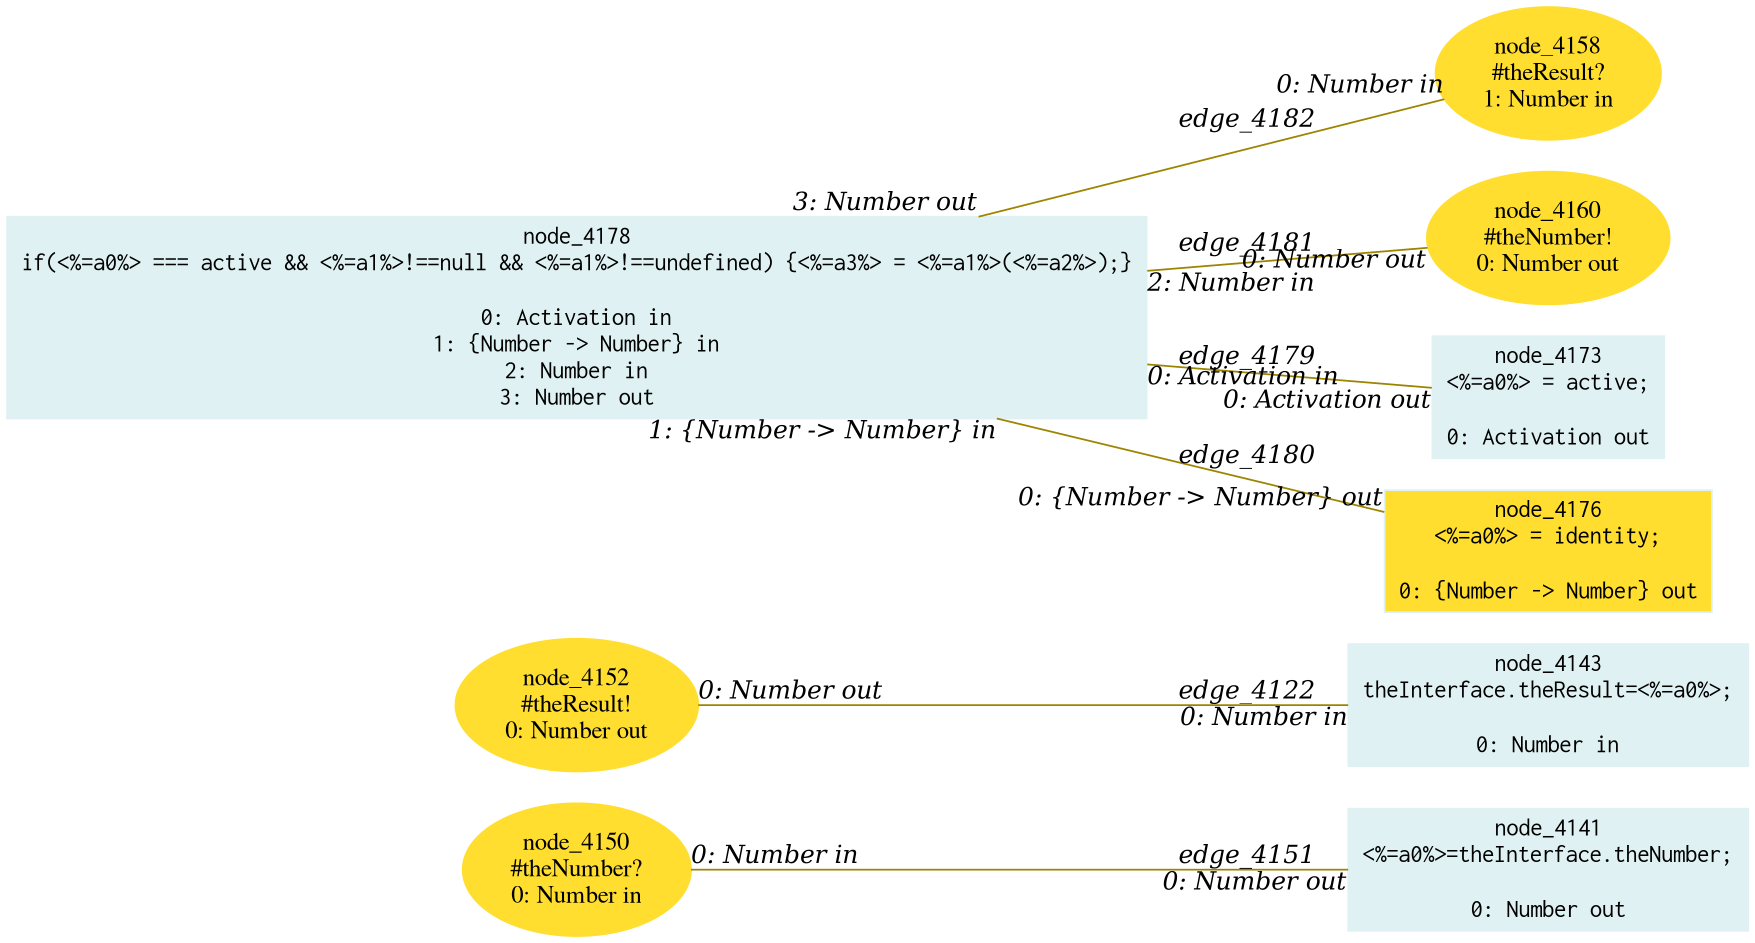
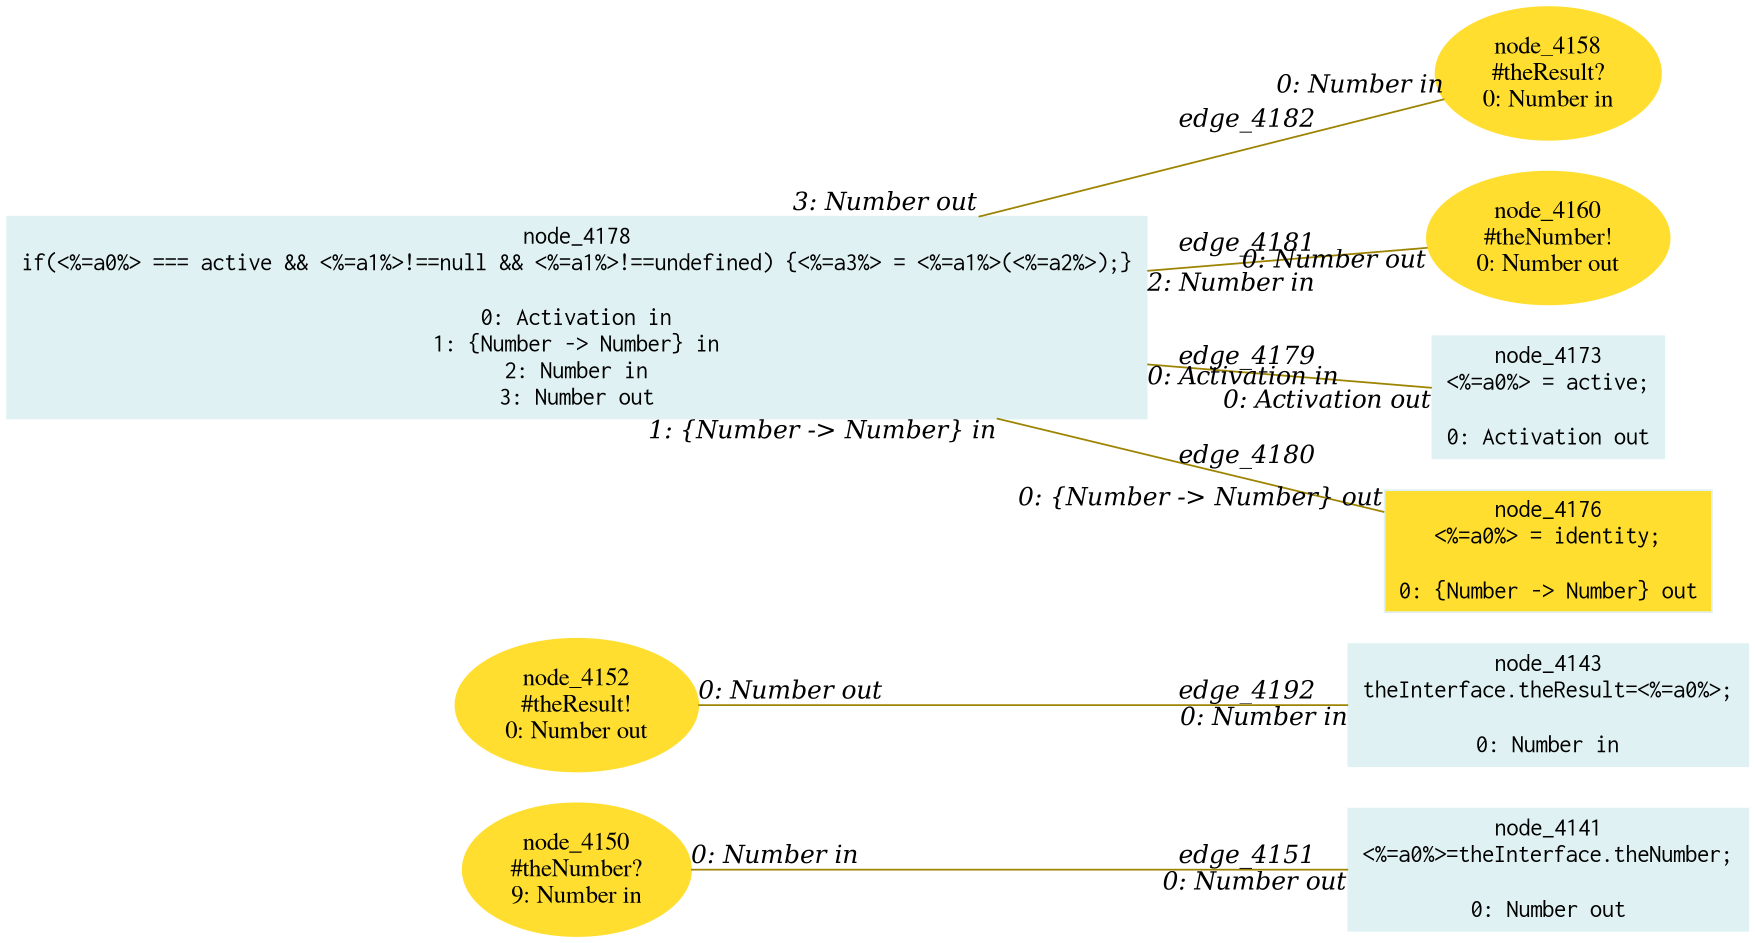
node "node_4158 #theResult? 1: Number in": label "node_4158 #theResult? 1: Number in" -> "node_4158 #theResult? 0: Number in"
edge "node_4152 #theResult! 0: Number out" -- "node_4143 theInterface.theResult=<%=a0%>; 0: Number in": label "edge_4122" -> "edge_4192"
node "node_4150 #theNumber? 0: Number in": label "node_4150 #theNumber? 0: Number in" -> "node_4150 #theNumber? 9: Number in"
